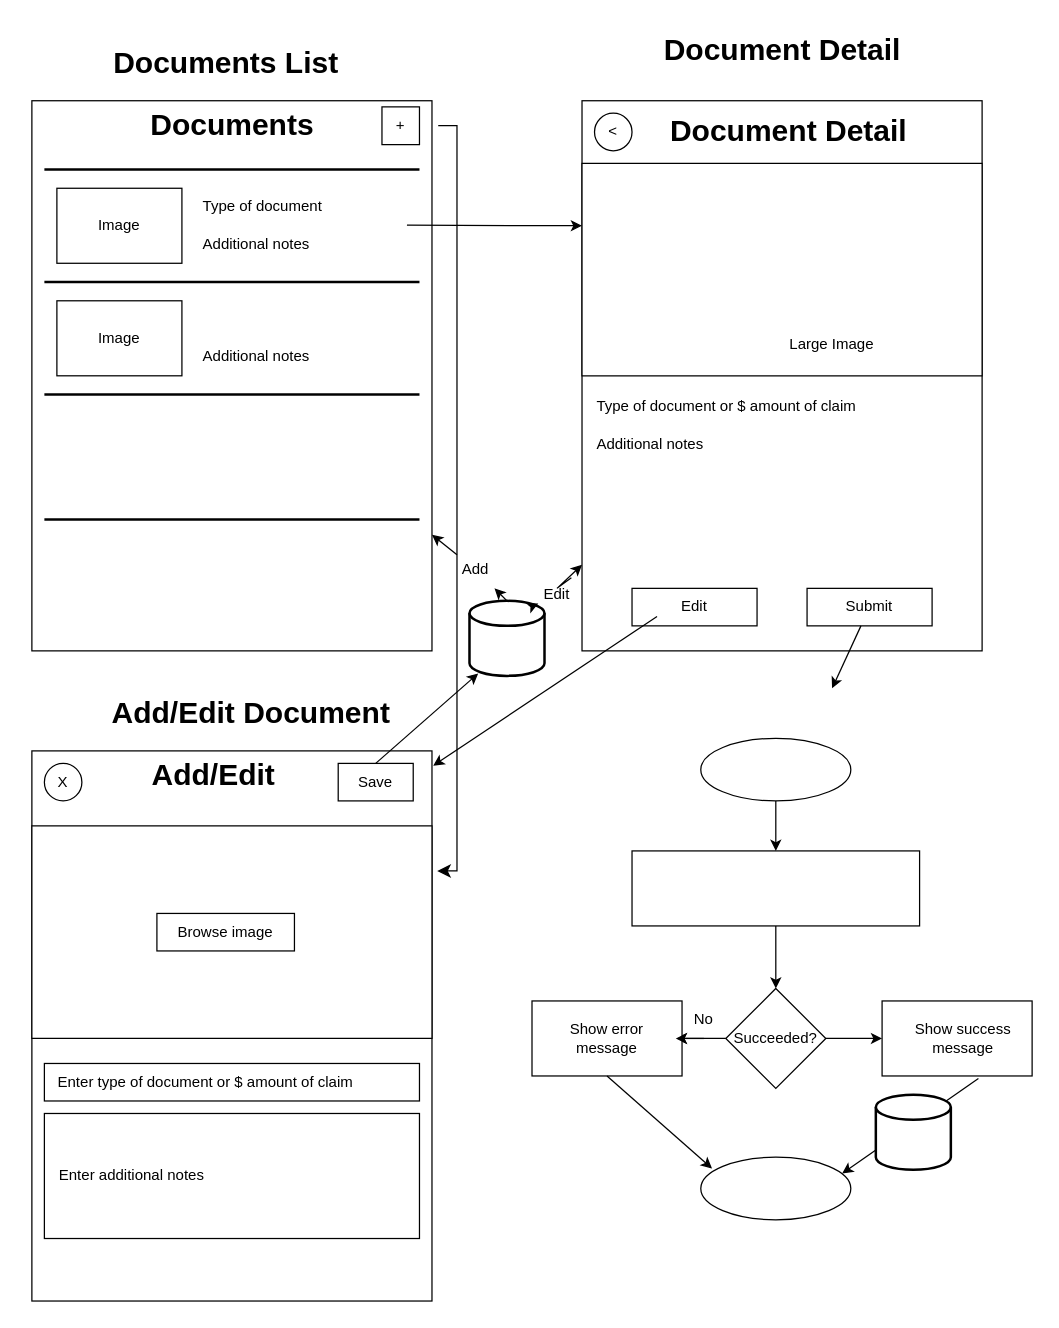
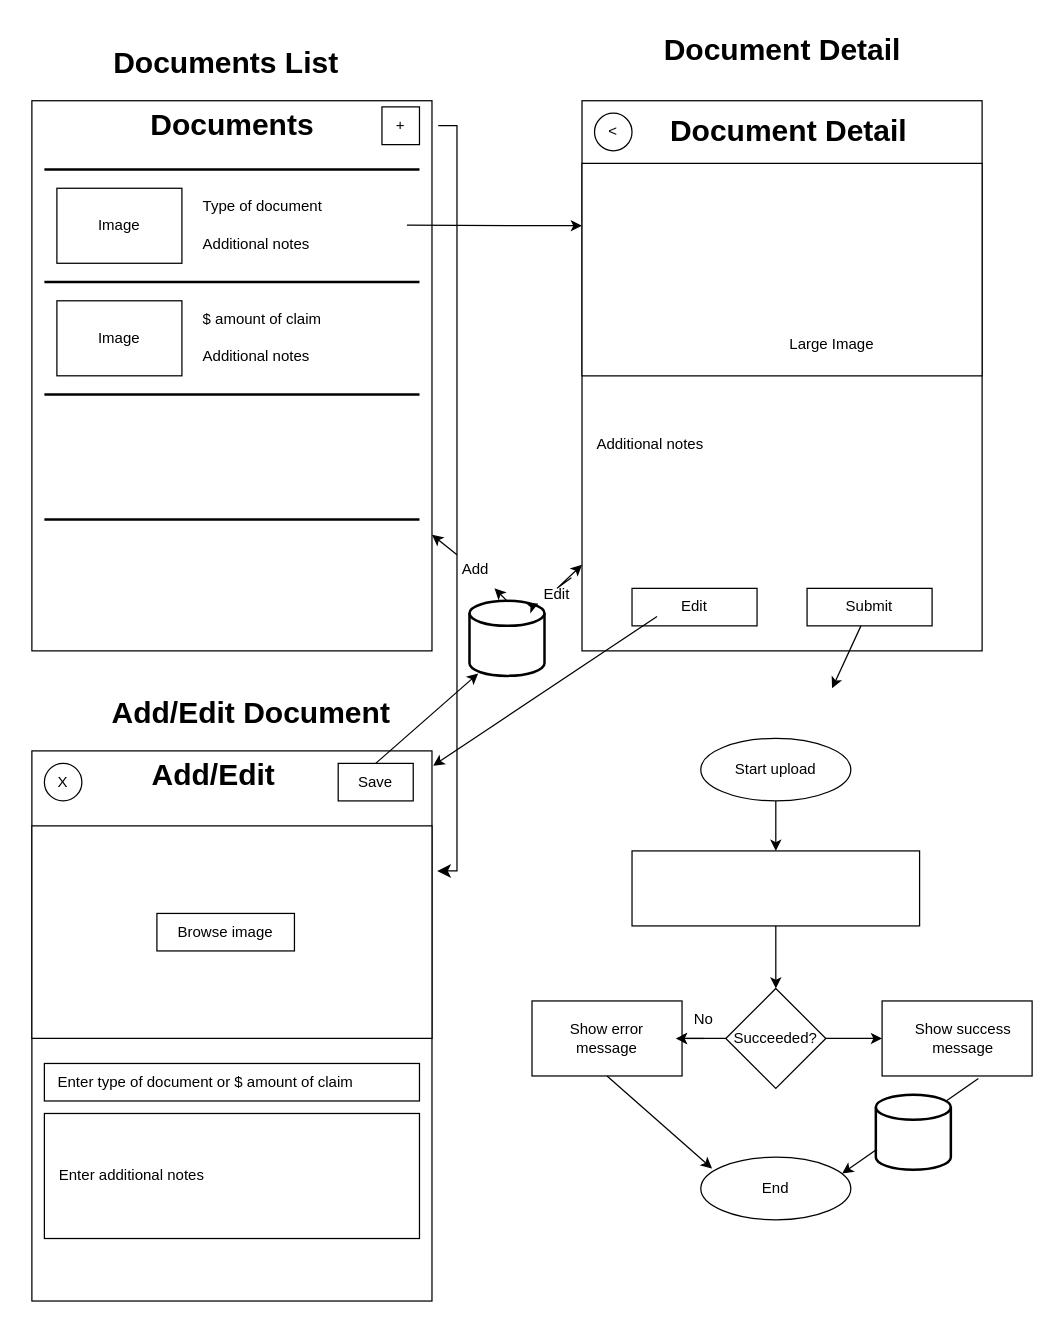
node "$ amount of claim": added
node "Type of document or $ amount of claim": removed
node "Start upload": added
node "End": added
